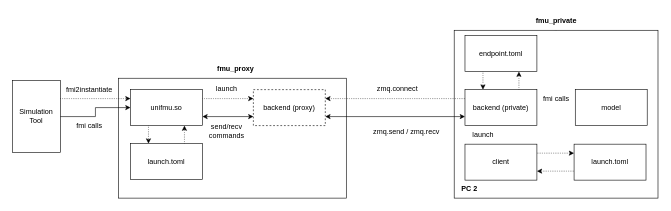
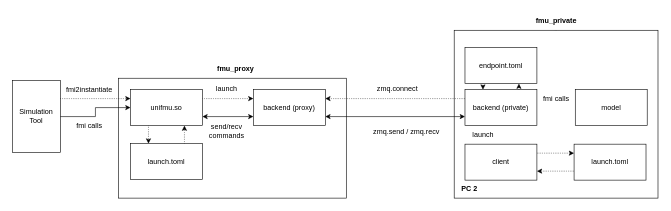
node "endpoint.toml": moved (501, 54) -> (501, 66)
node "backend (proxy)": style dashed -> solid
